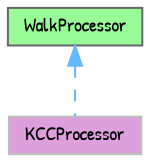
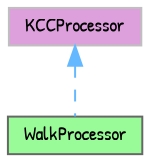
edge "KCCProcessor" -> "WalkProcessor": reversed
